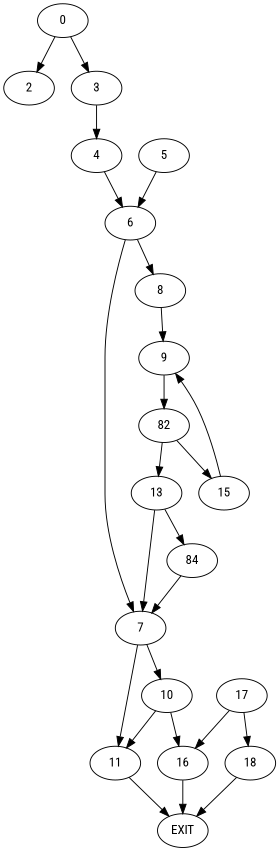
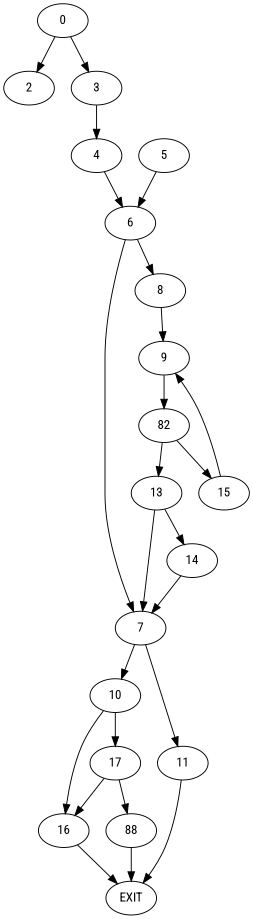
node "84": label "84" -> "14"
edge "10" -> "11": now "10" -> "17"
node "18": label "18" -> "88"
